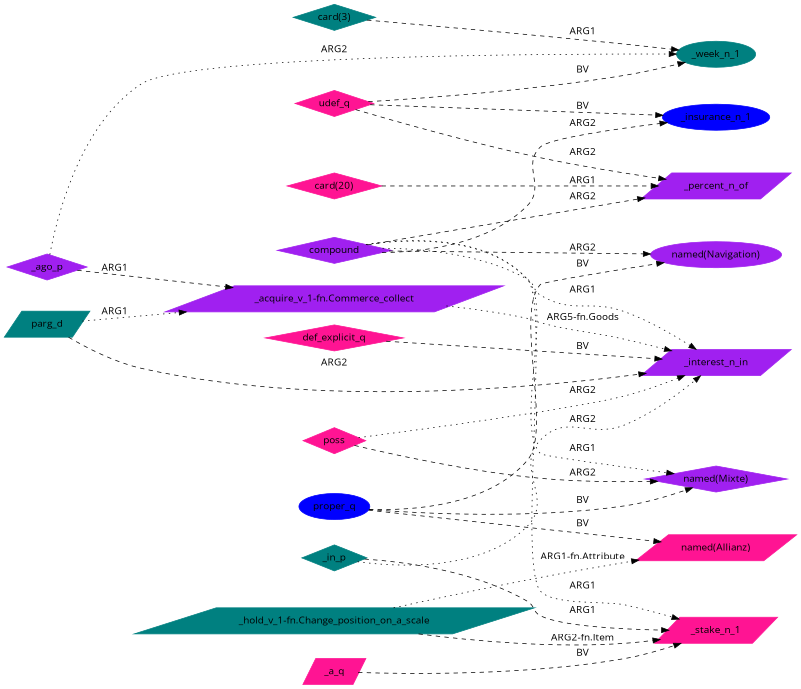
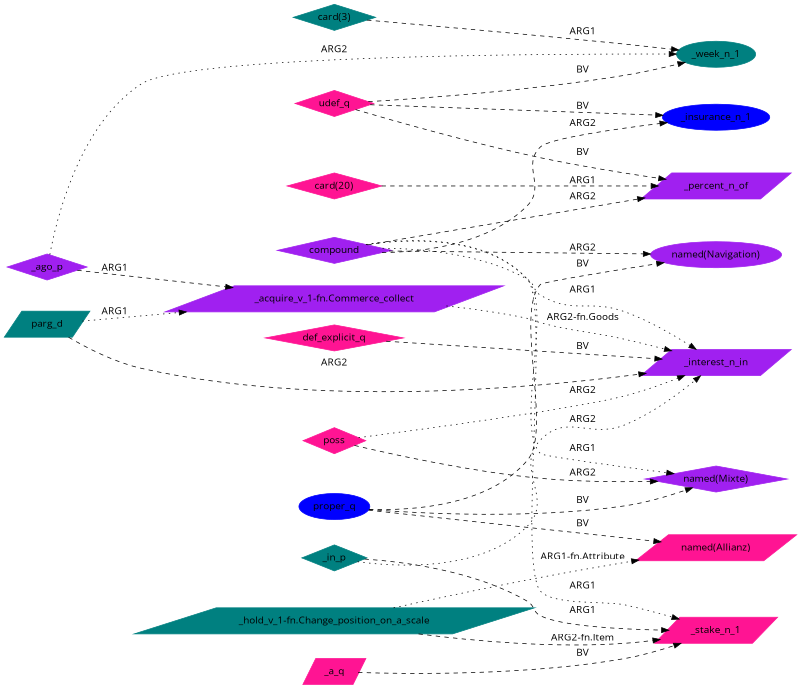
edge "udef_q" -> "_percent_n_of": label "ARG2" -> "BV"
edge "_acquire_v_1-fn.Commerce_collect" -> "_interest_n_in": label "ARG5-fn.Goods" -> "ARG2-fn.Goods"
